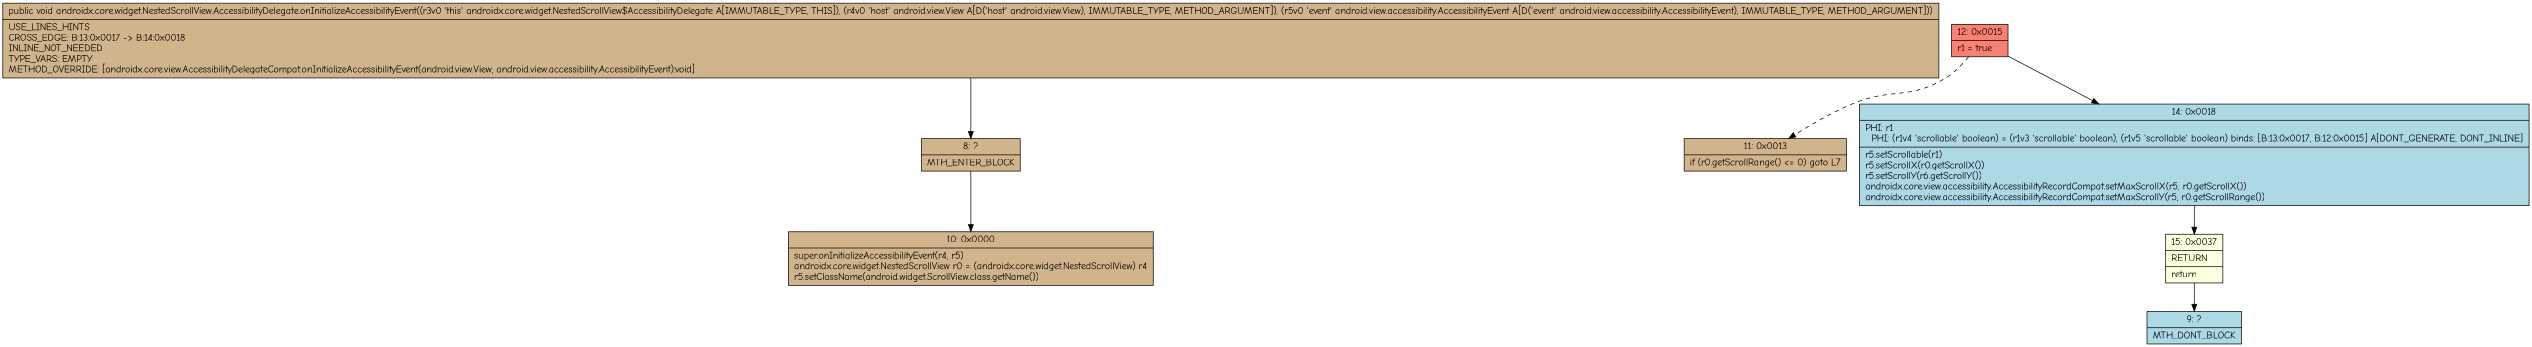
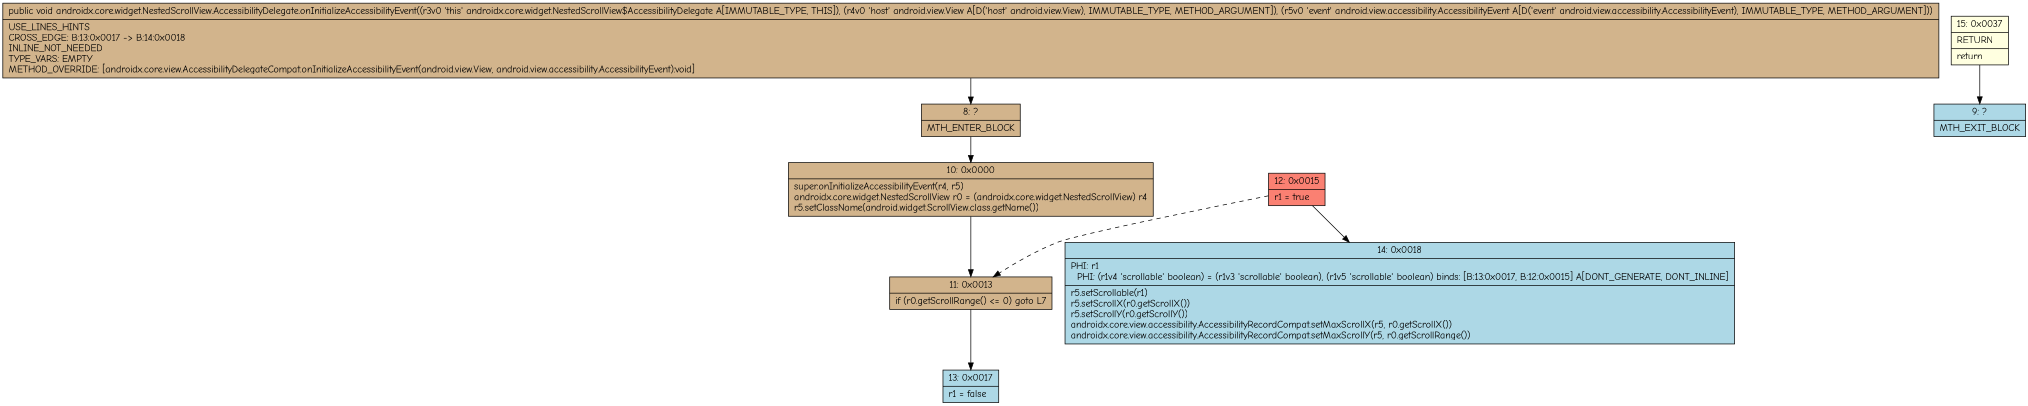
node "14: 0x0018": text "r5.setScrollY(r6.getScrollY())" -> "r5.setScrollY(r0.getScrollY())"
edge "14: 0x0018" -> "15: 0x0037": removed
edge "10: 0x0000" -> "11: 0x0013": added
node "9: ?": text "MTH_DONT_BLOCK" -> "MTH_EXIT_BLOCK"
node "13: 0x0017": added
